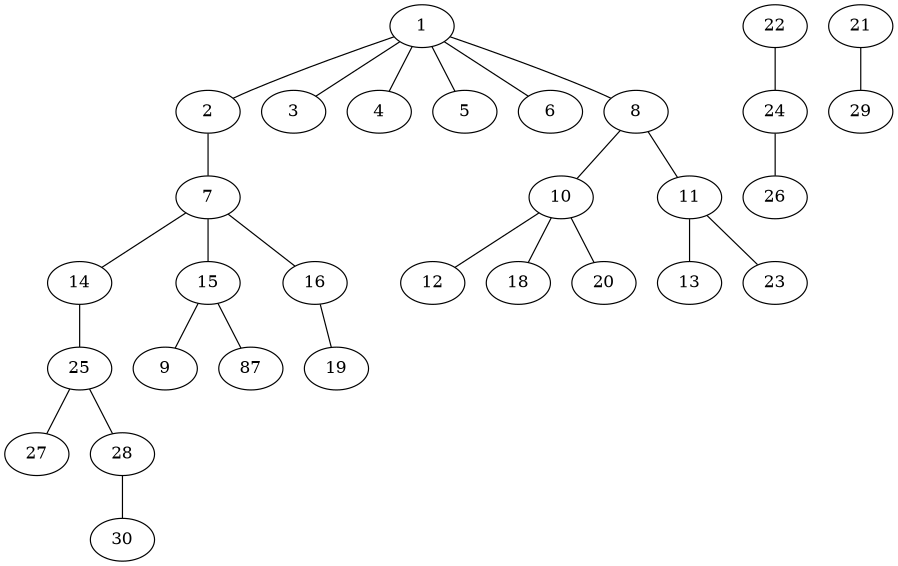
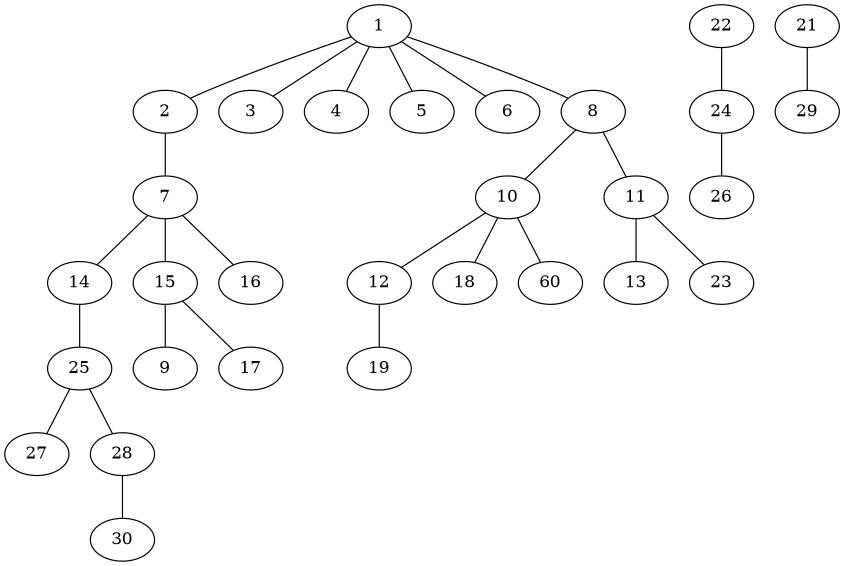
node "20": label "20" -> "60"
edge "16" -- "19": now "12" -- "19"
node "87": label "87" -> "17"
